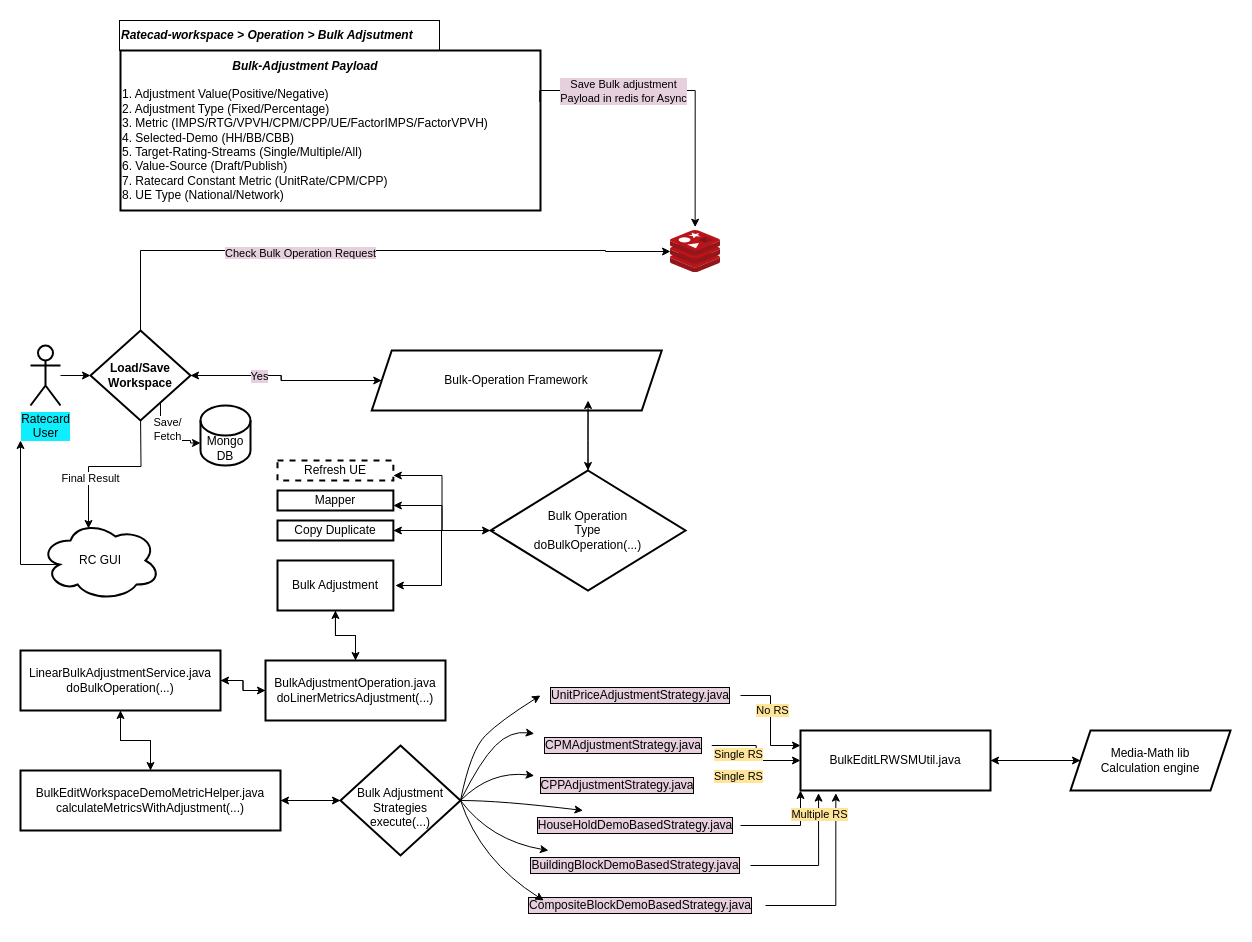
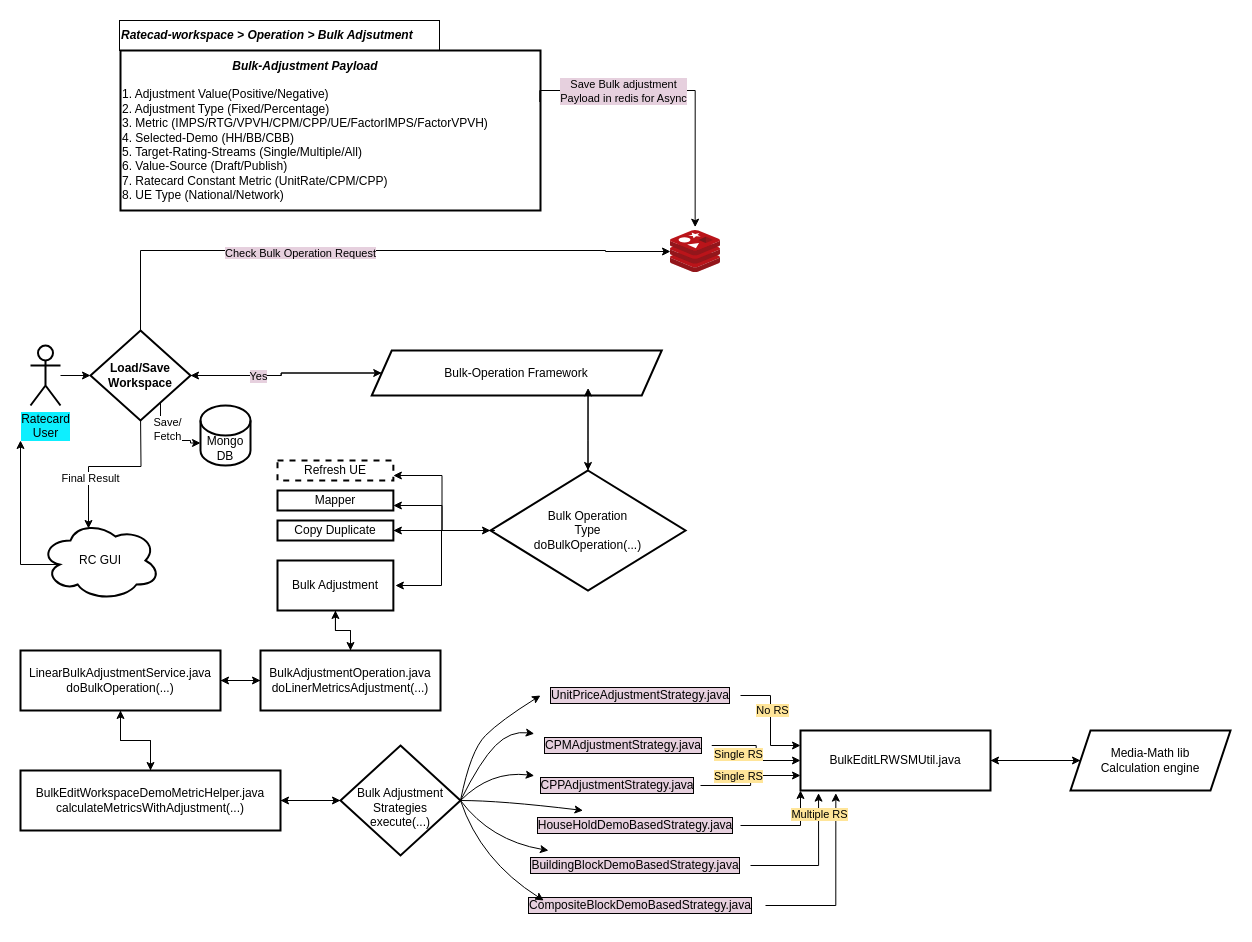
node "Bulk-Operation Framework": size 290x60 -> 290x45
node "BulkAdjustmentOperation.java doLinerMetricsAdjustment(...)": moved (356, 691) -> (351, 681)
edge "CPPAdjustmentStrategy.java" -> "BulkEditLRWSMUtil.java": added
